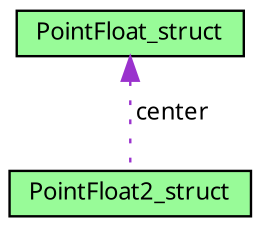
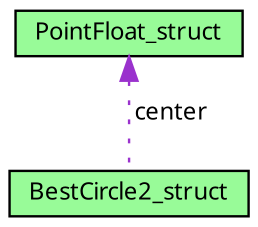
node "PointFloat2_struct": label "PointFloat2_struct" -> "BestCircle2_struct"
